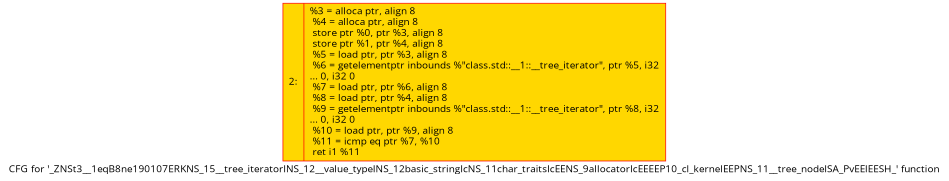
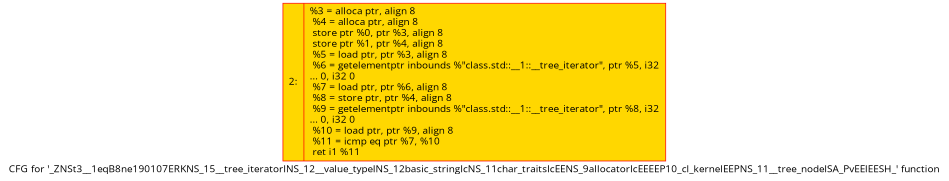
node "2:": text "%8 = load ptr, ptr %4, align 8" -> "%8 = store ptr, ptr %4, align 8"
